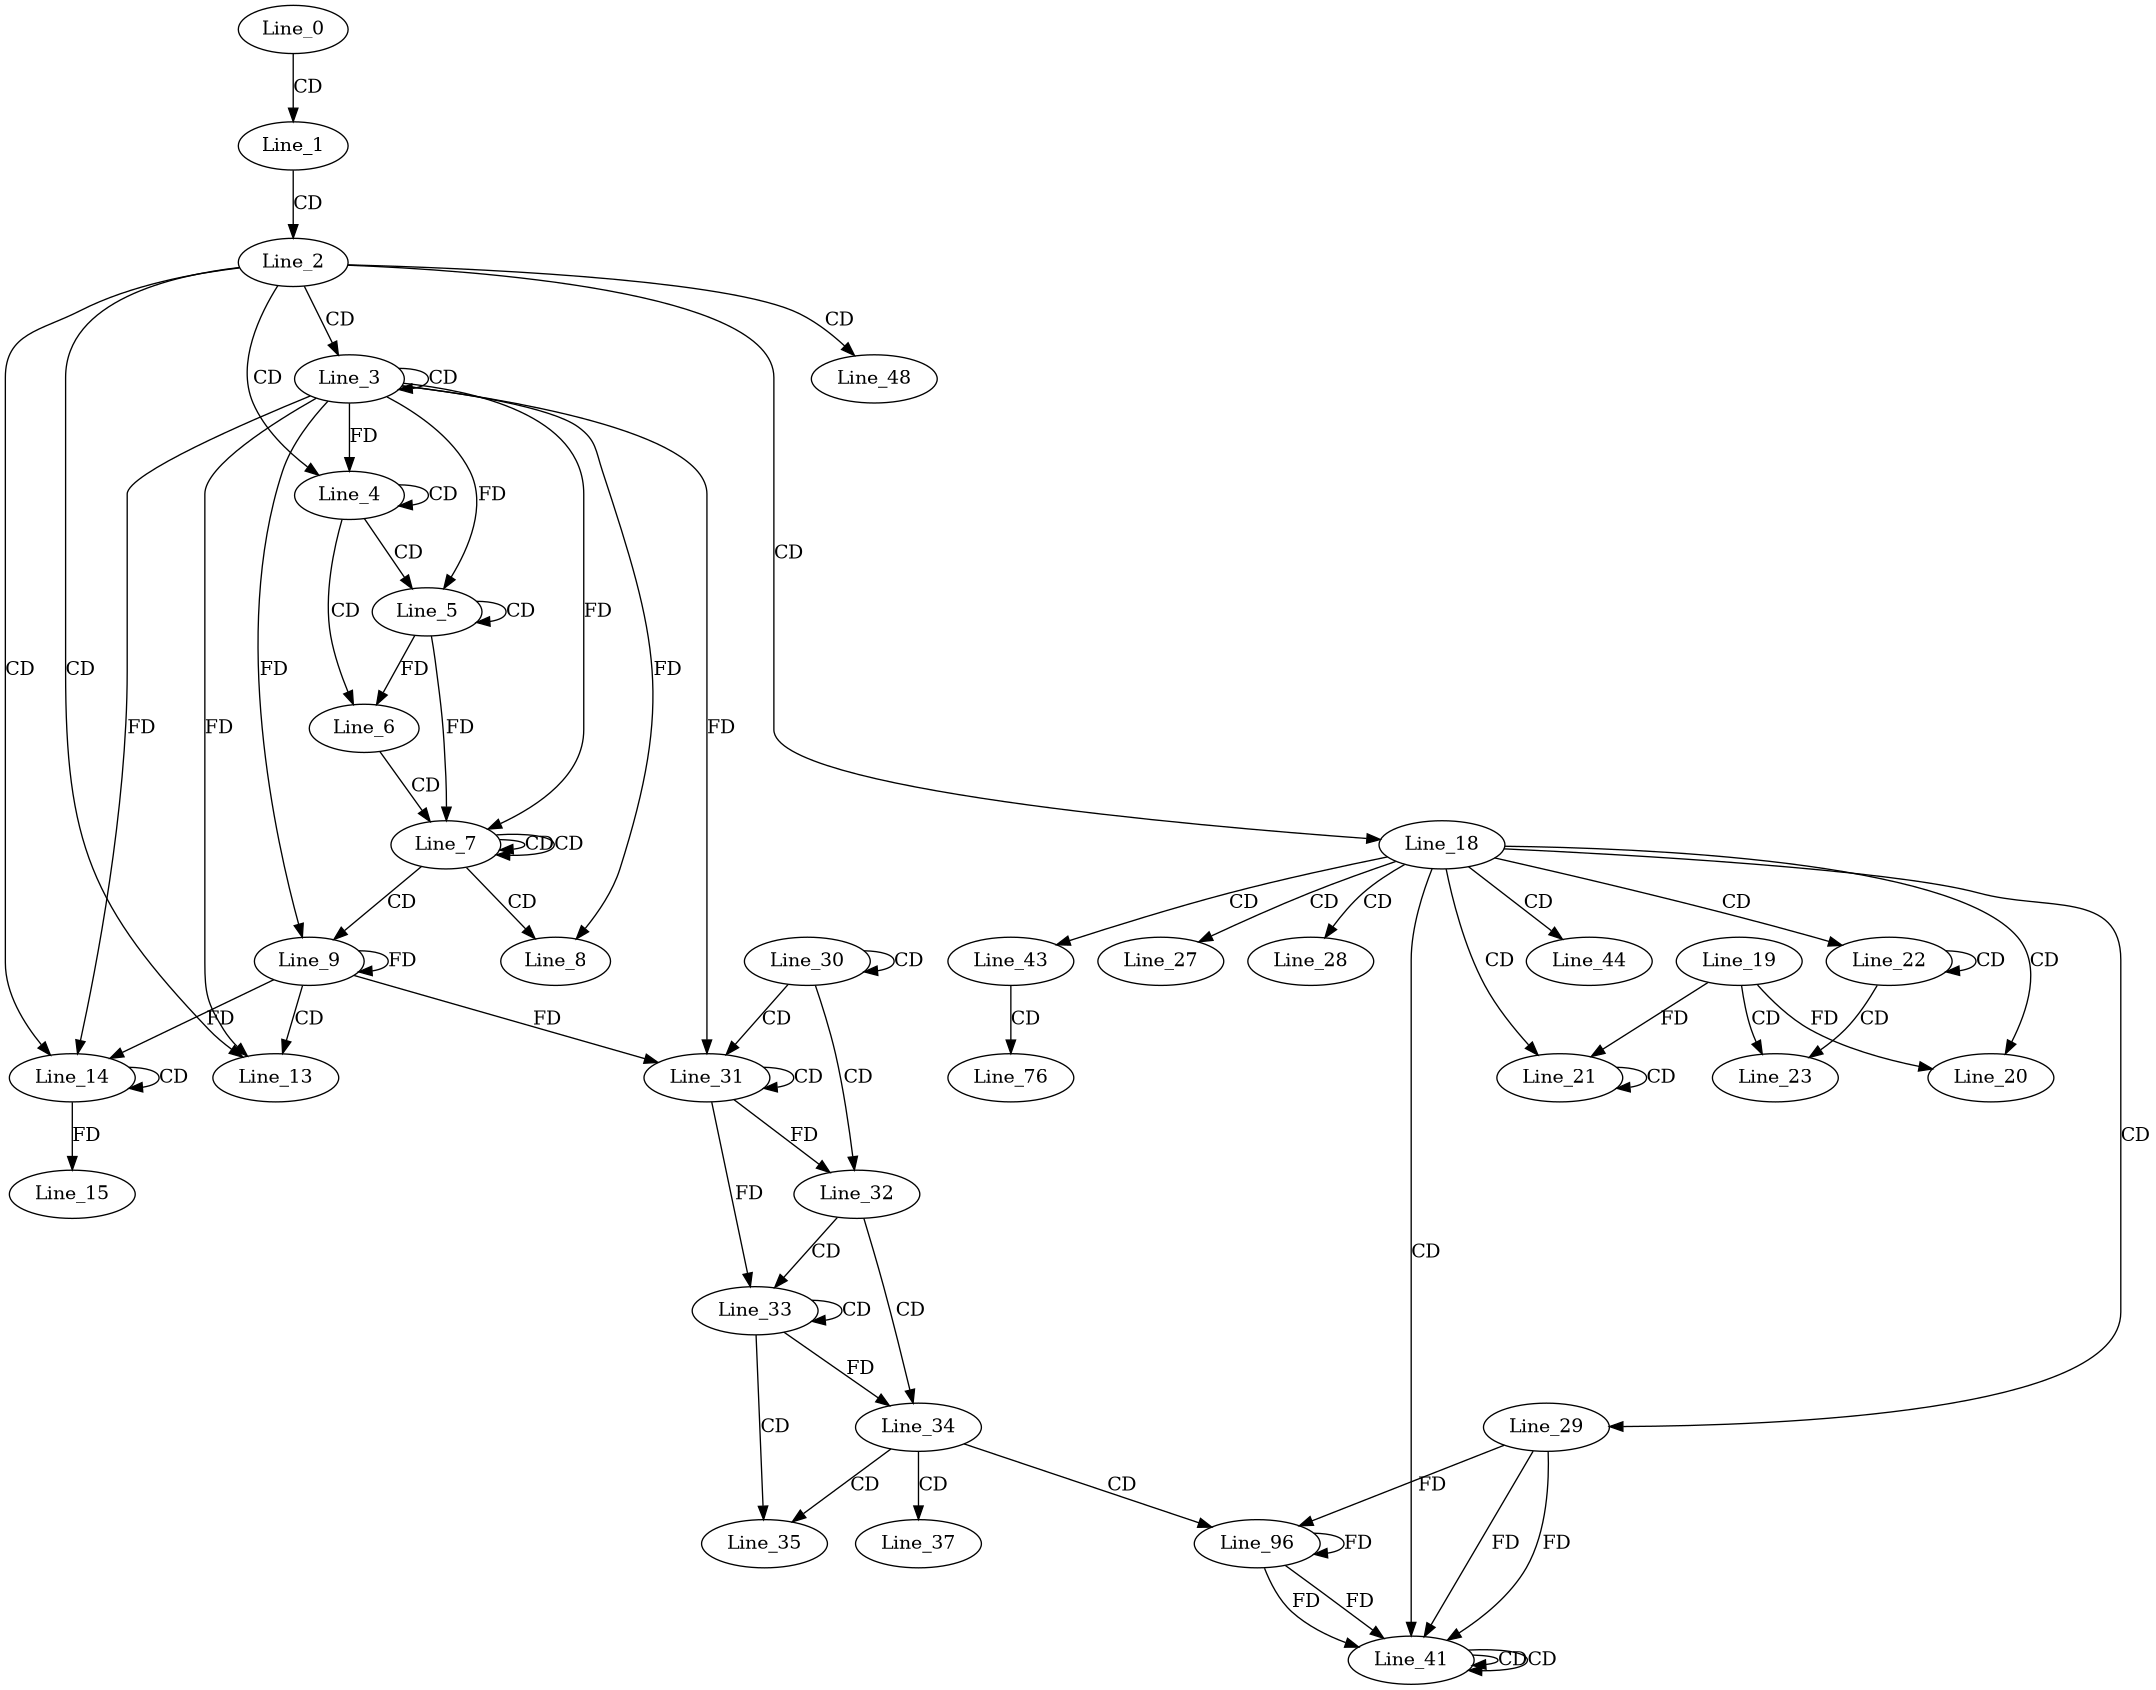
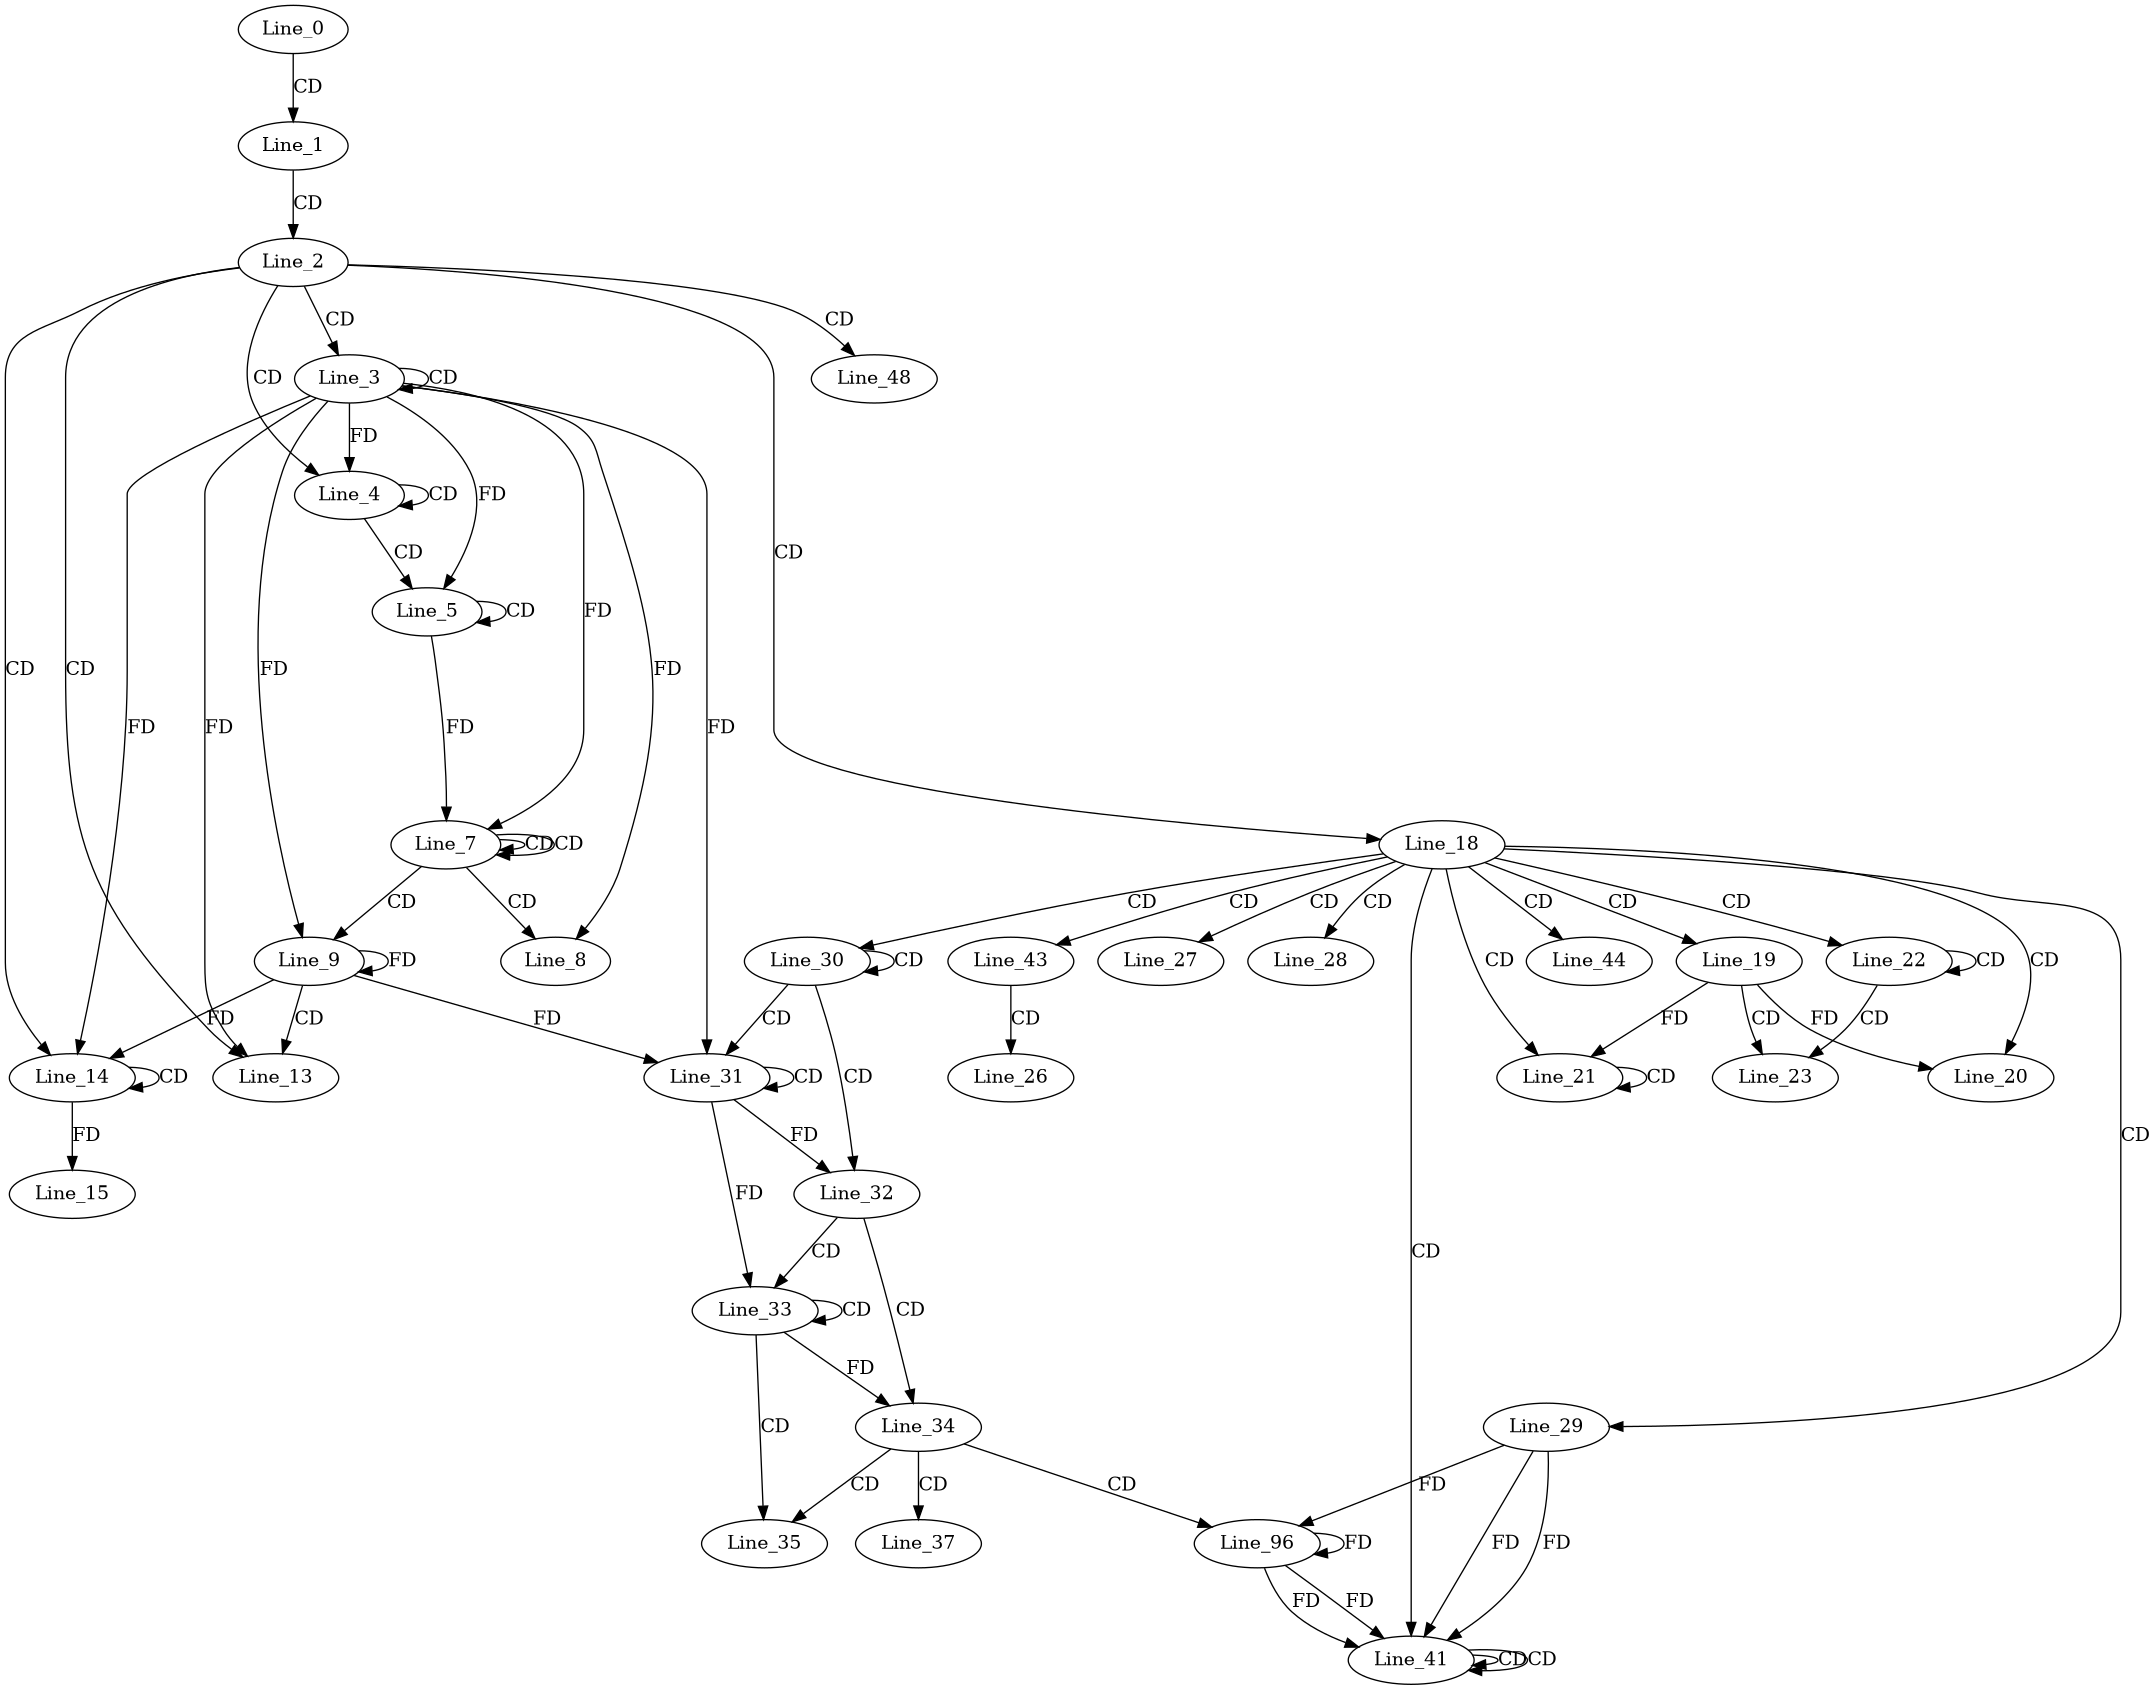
node "Line_6": removed
edge "Line_18" -> "Line_30": added, label "CD"
edge "Line_18" -> "Line_19": added, label "CD"
node "Line_76": label "Line_76" -> "Line_26"
